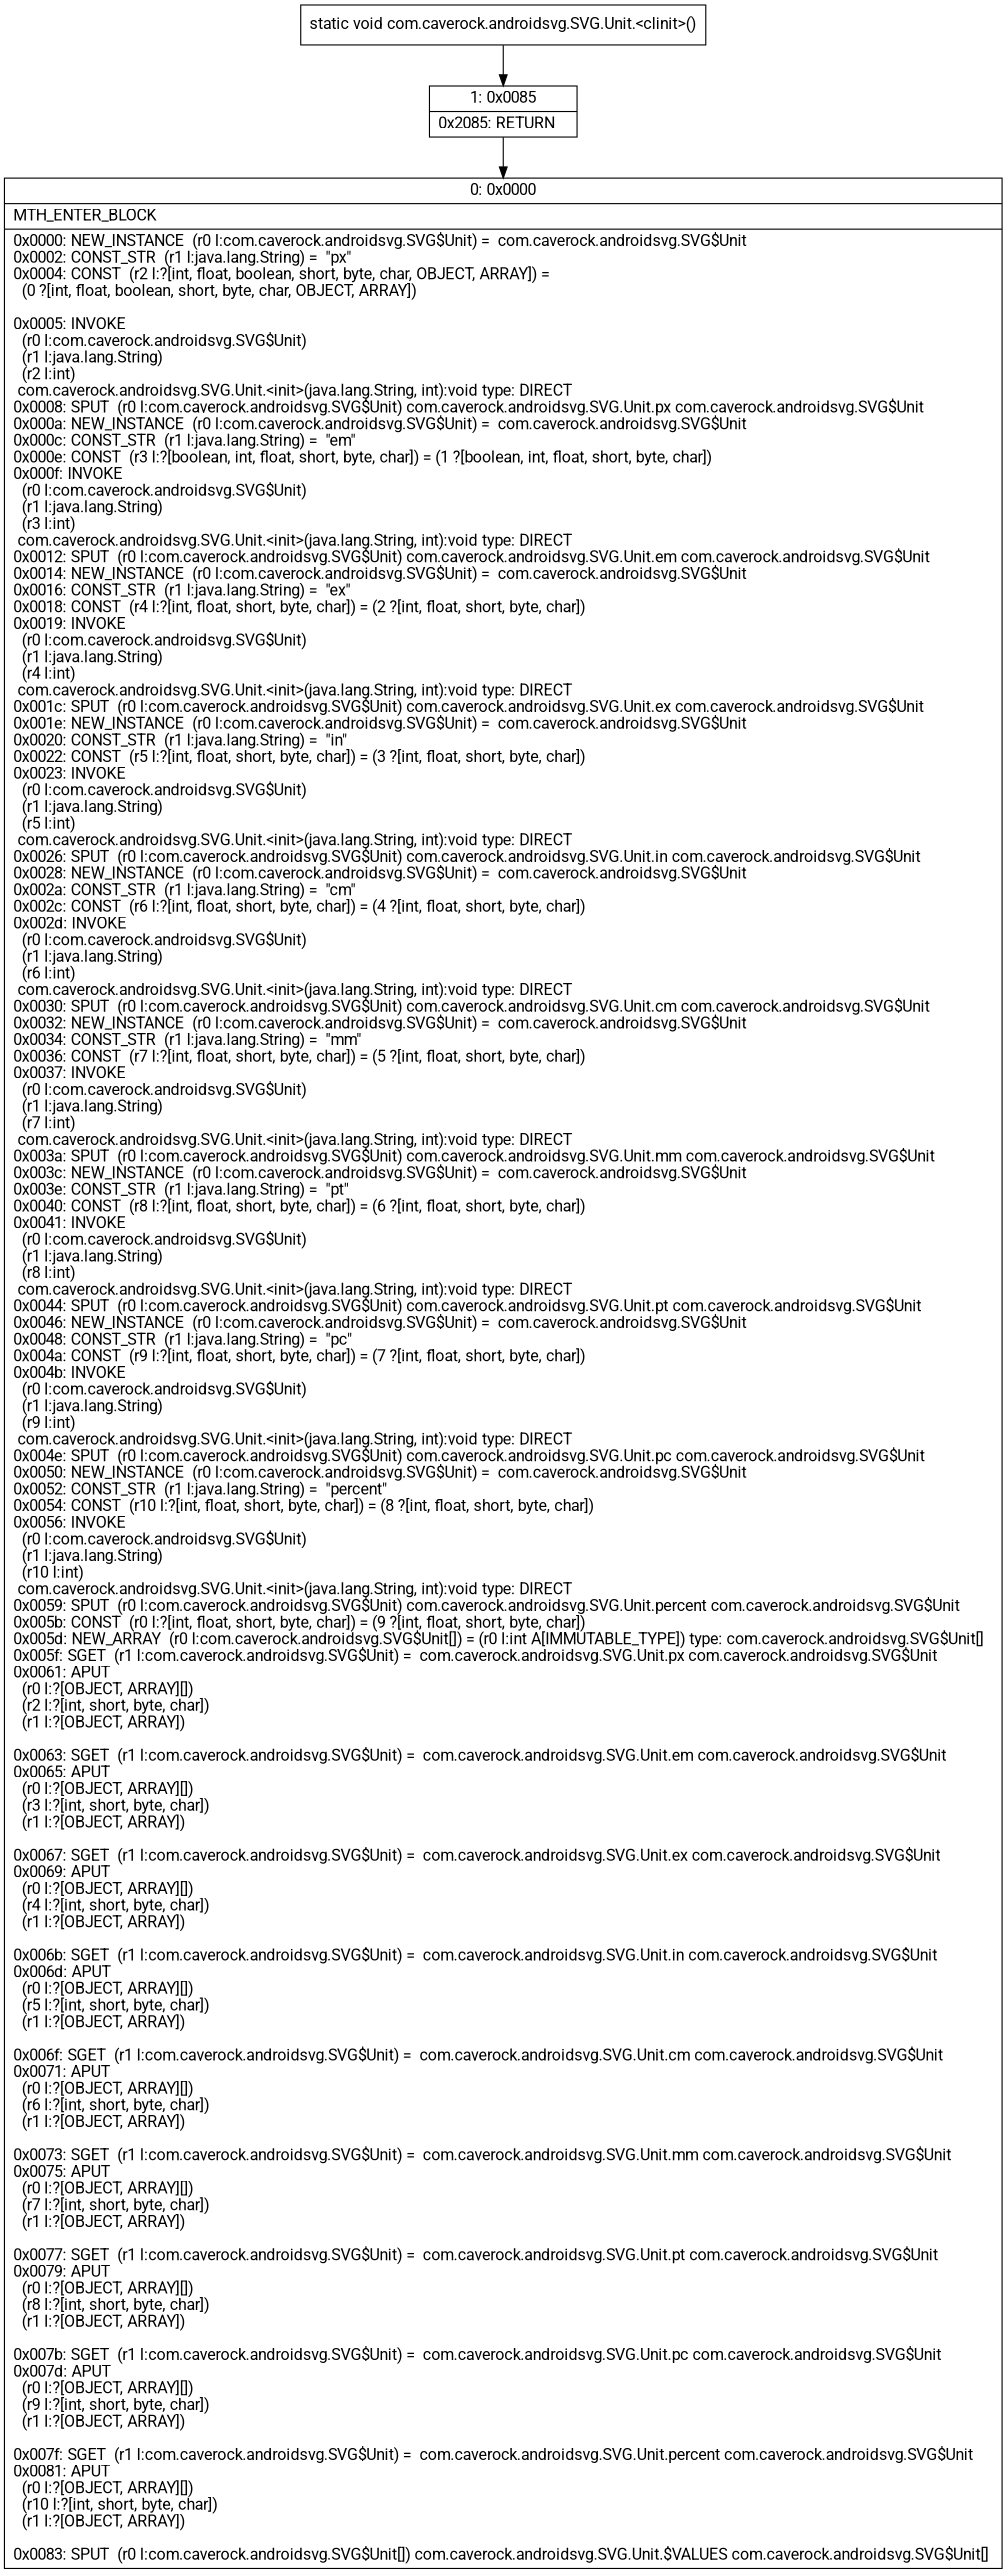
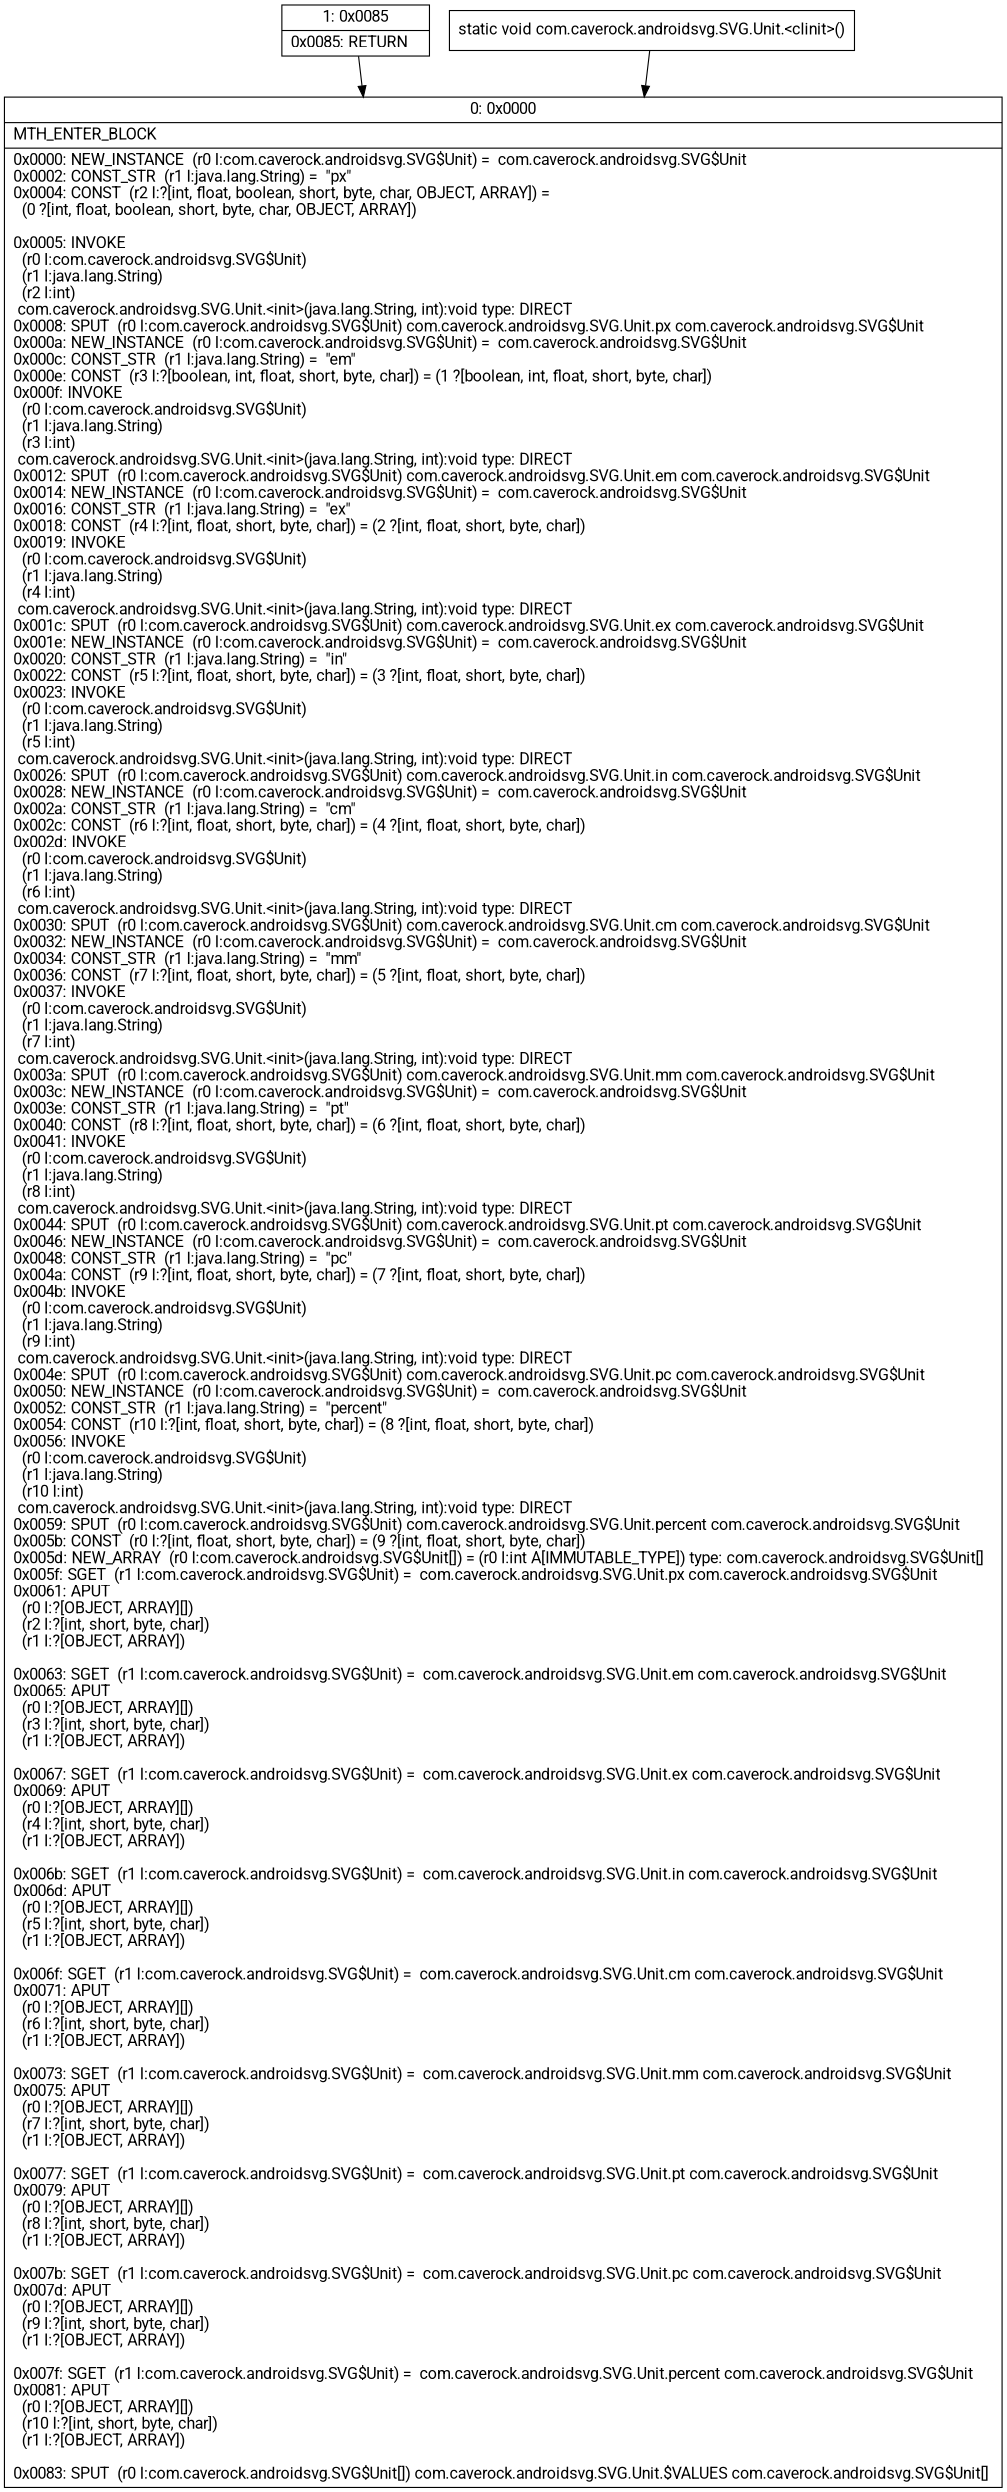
edge "static void com.caverock.androidsvg.SVG.Unit.<clinit>()" -> "1: 0x0085": now "static void com.caverock.androidsvg.SVG.Unit.<clinit>()" -> "0: 0x0000"
node "1: 0x0085": text "0x2085: RETURN" -> "0x0085: RETURN"
